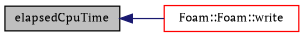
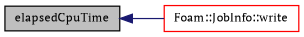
node "Foam::Foam::write": label "Foam::Foam::write" -> "Foam::JobInfo::write"
